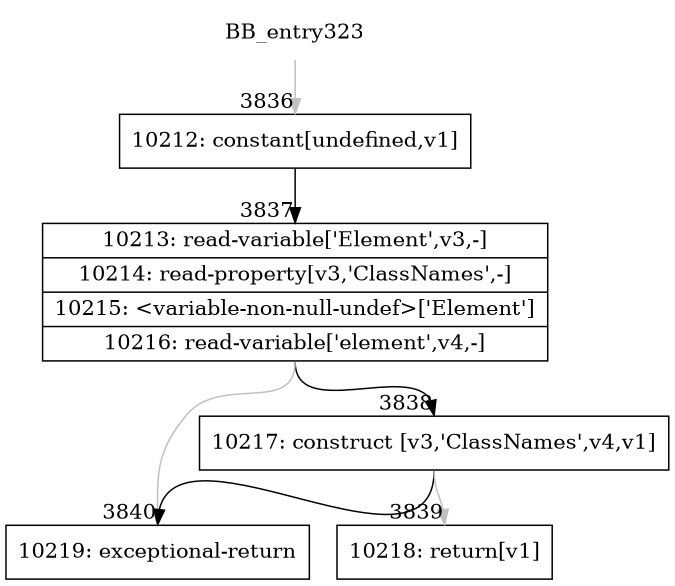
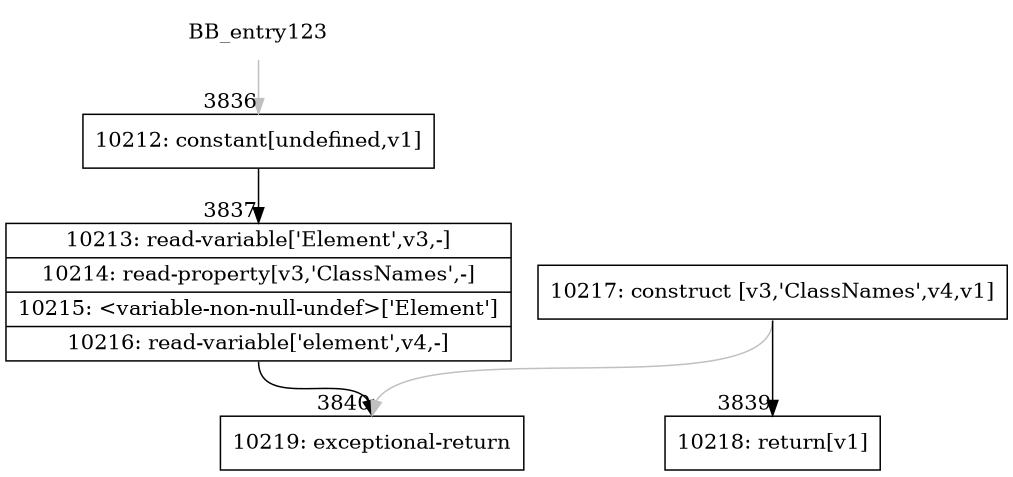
node "BB_entry323": label "BB_entry323" -> "BB_entry123"
edge "10213: read-variable['Element',v3,-]" -> "10217: construct [v3,'ClassNames',v4,v1]": removed
edge "10213: read-variable['Element',v3,-]" -> "10219: exceptional-return": color gray -> black
edge "10217: construct [v3,'ClassNames',v4,v1]" -> "10218: return[v1]": color gray -> black
edge "10217: construct [v3,'ClassNames',v4,v1]" -> "10219: exceptional-return": color black -> gray
